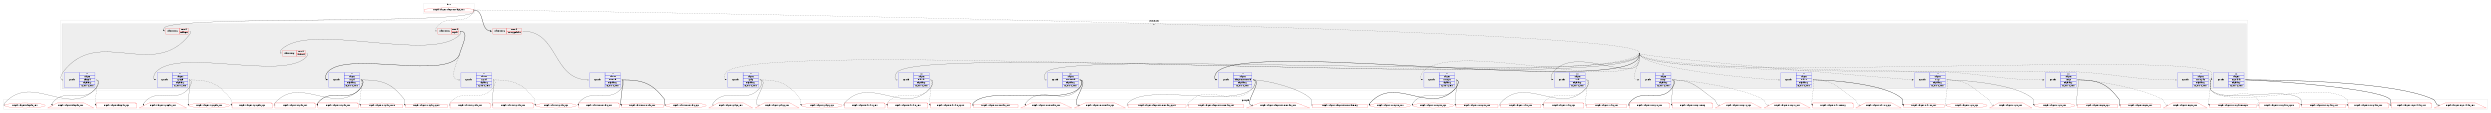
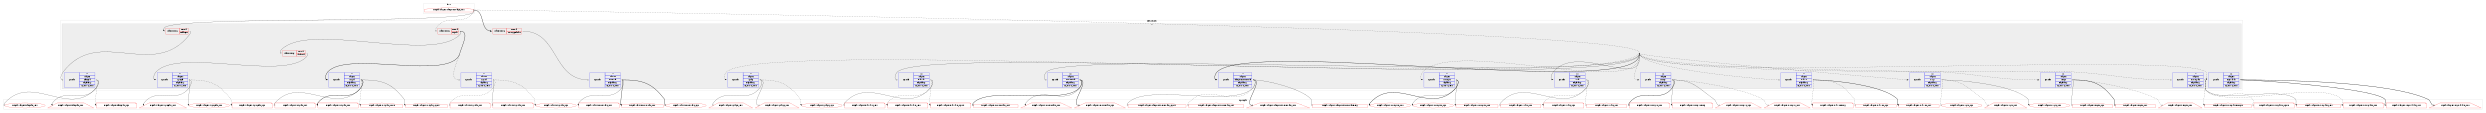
node "portage://kde-apps/libkexiv2-24.05.2": shape trapezium -> house
